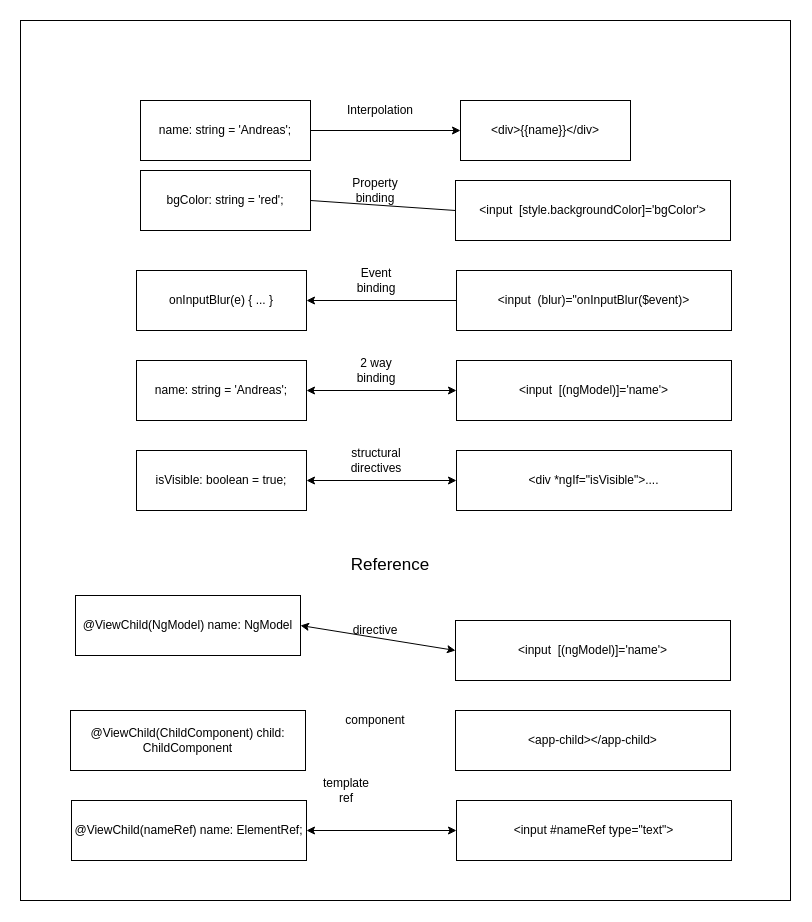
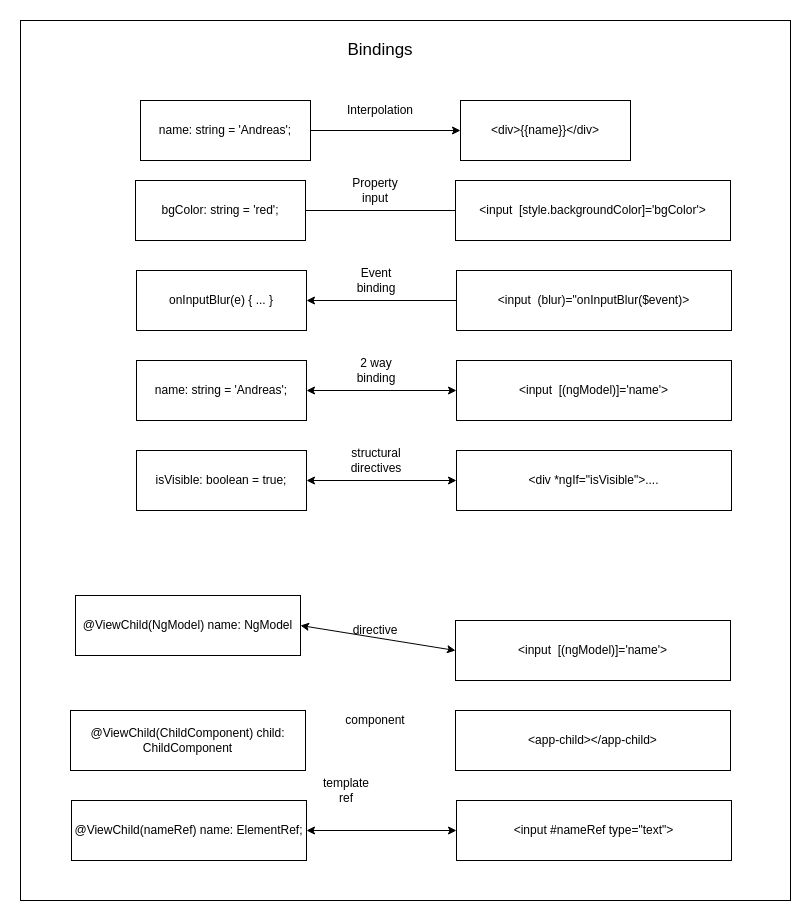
node "Bindings": added
node "Property binding": label "Property binding" -> "Property input"
node "bgColor: string = 'red';": moved (226, 201) -> (221, 211)
node "Reference": removed
